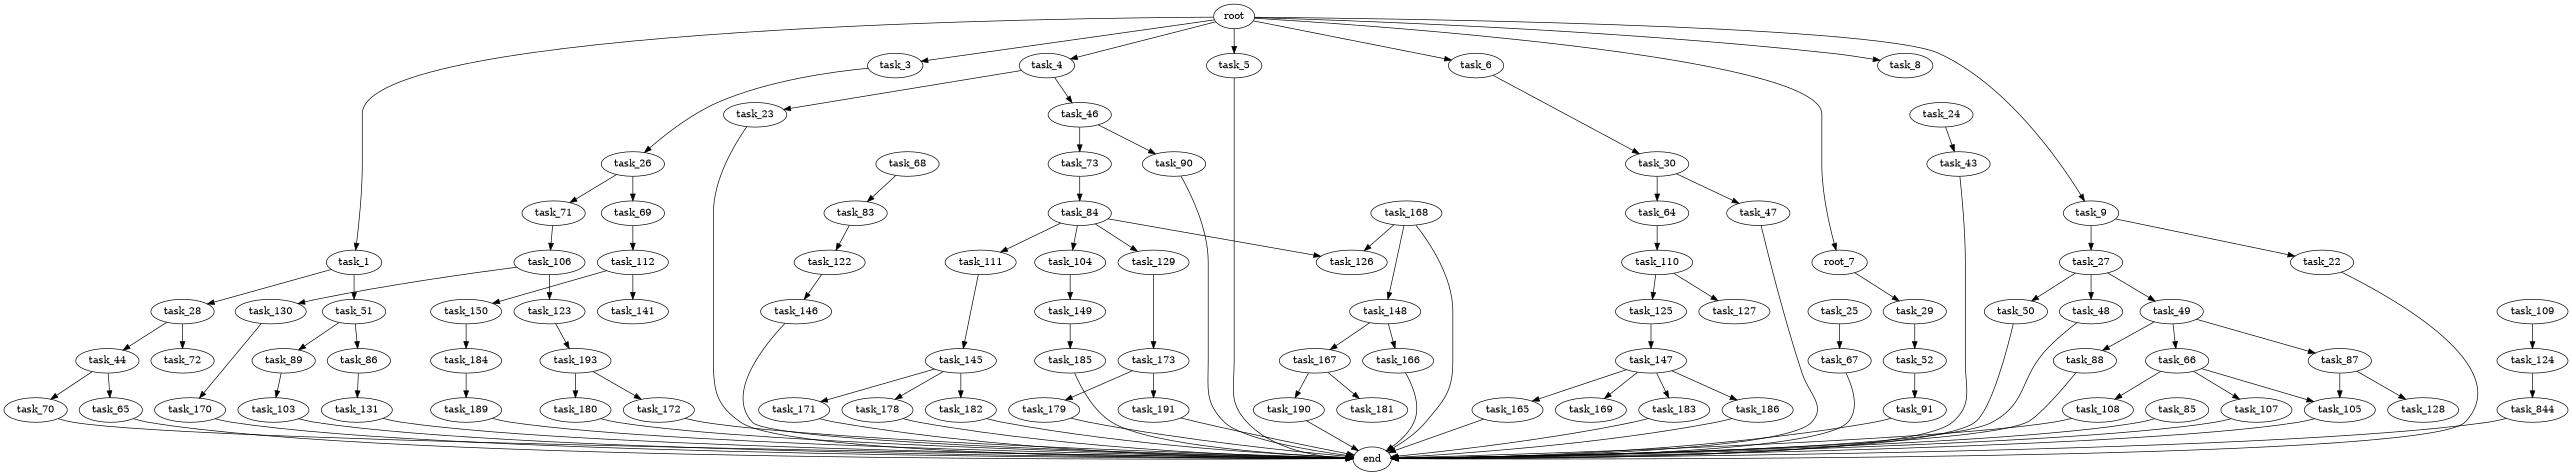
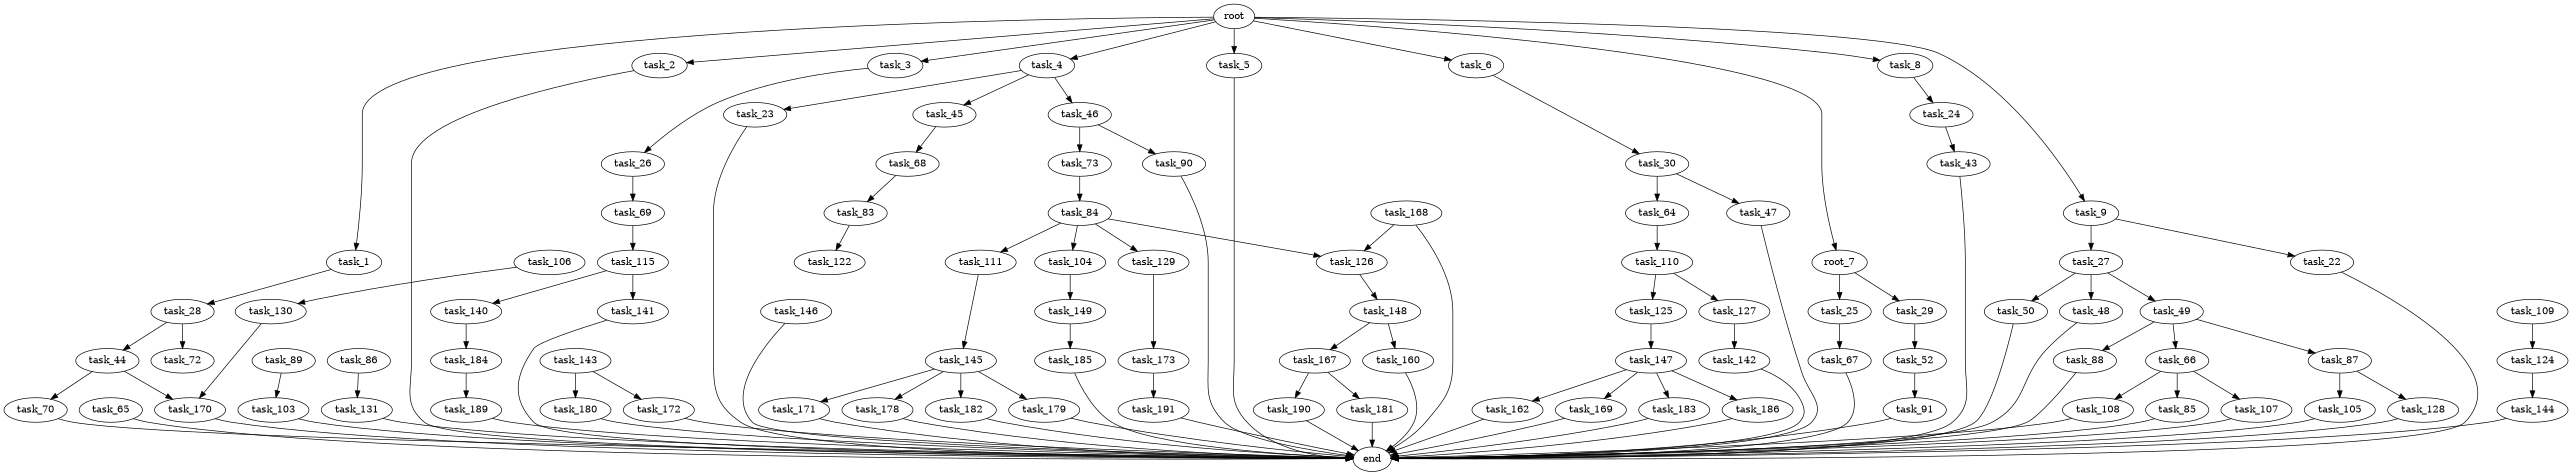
node "task_2": added
edge "task_8" -> "task_24": added
node "task_45": added
node "task_71": removed
edge "task_168" -> "task_148": now "task_126" -> "task_148"
node "task_112": label "task_112" -> "task_115"
edge "task_122" -> "task_146": removed
edge "root_7" -> "task_25": added
node "task_51": removed
node "task_150": label "task_150" -> "task_140"
node "task_123": removed
node "task_193": label "task_193" -> "task_143"
node "task_166": label "task_166" -> "task_160"
node "task_142": added
edge "task_44" -> "task_65": now "task_44" -> "task_170"
edge "task_173" -> "task_179": now "task_145" -> "task_179"
edge "task_66" -> "task_105": now "task_66" -> "task_85"
node "task_165": label "task_165" -> "task_162"
node "task_844": label "task_844" -> "task_144"
edge "task_181" -> "end": added
edge "task_169" -> "end": added
edge "task_141" -> "end": added
edge "task_128" -> "end": added
